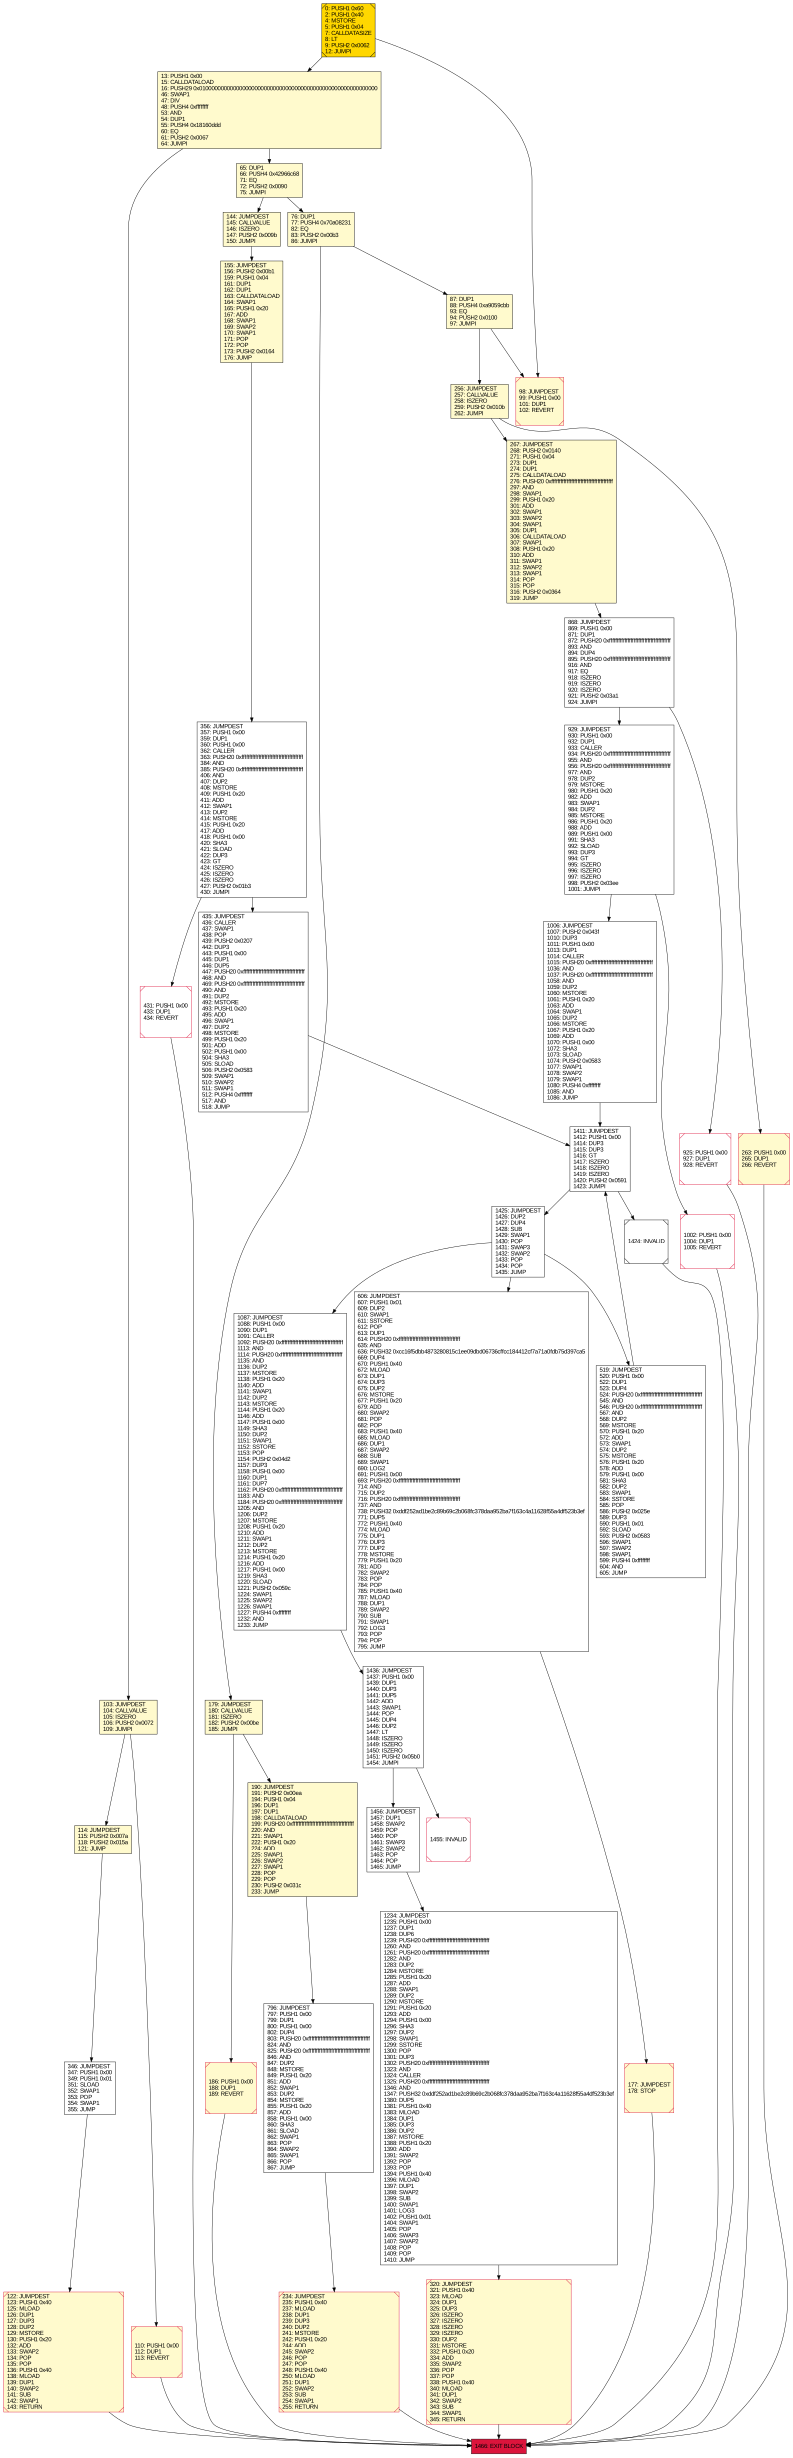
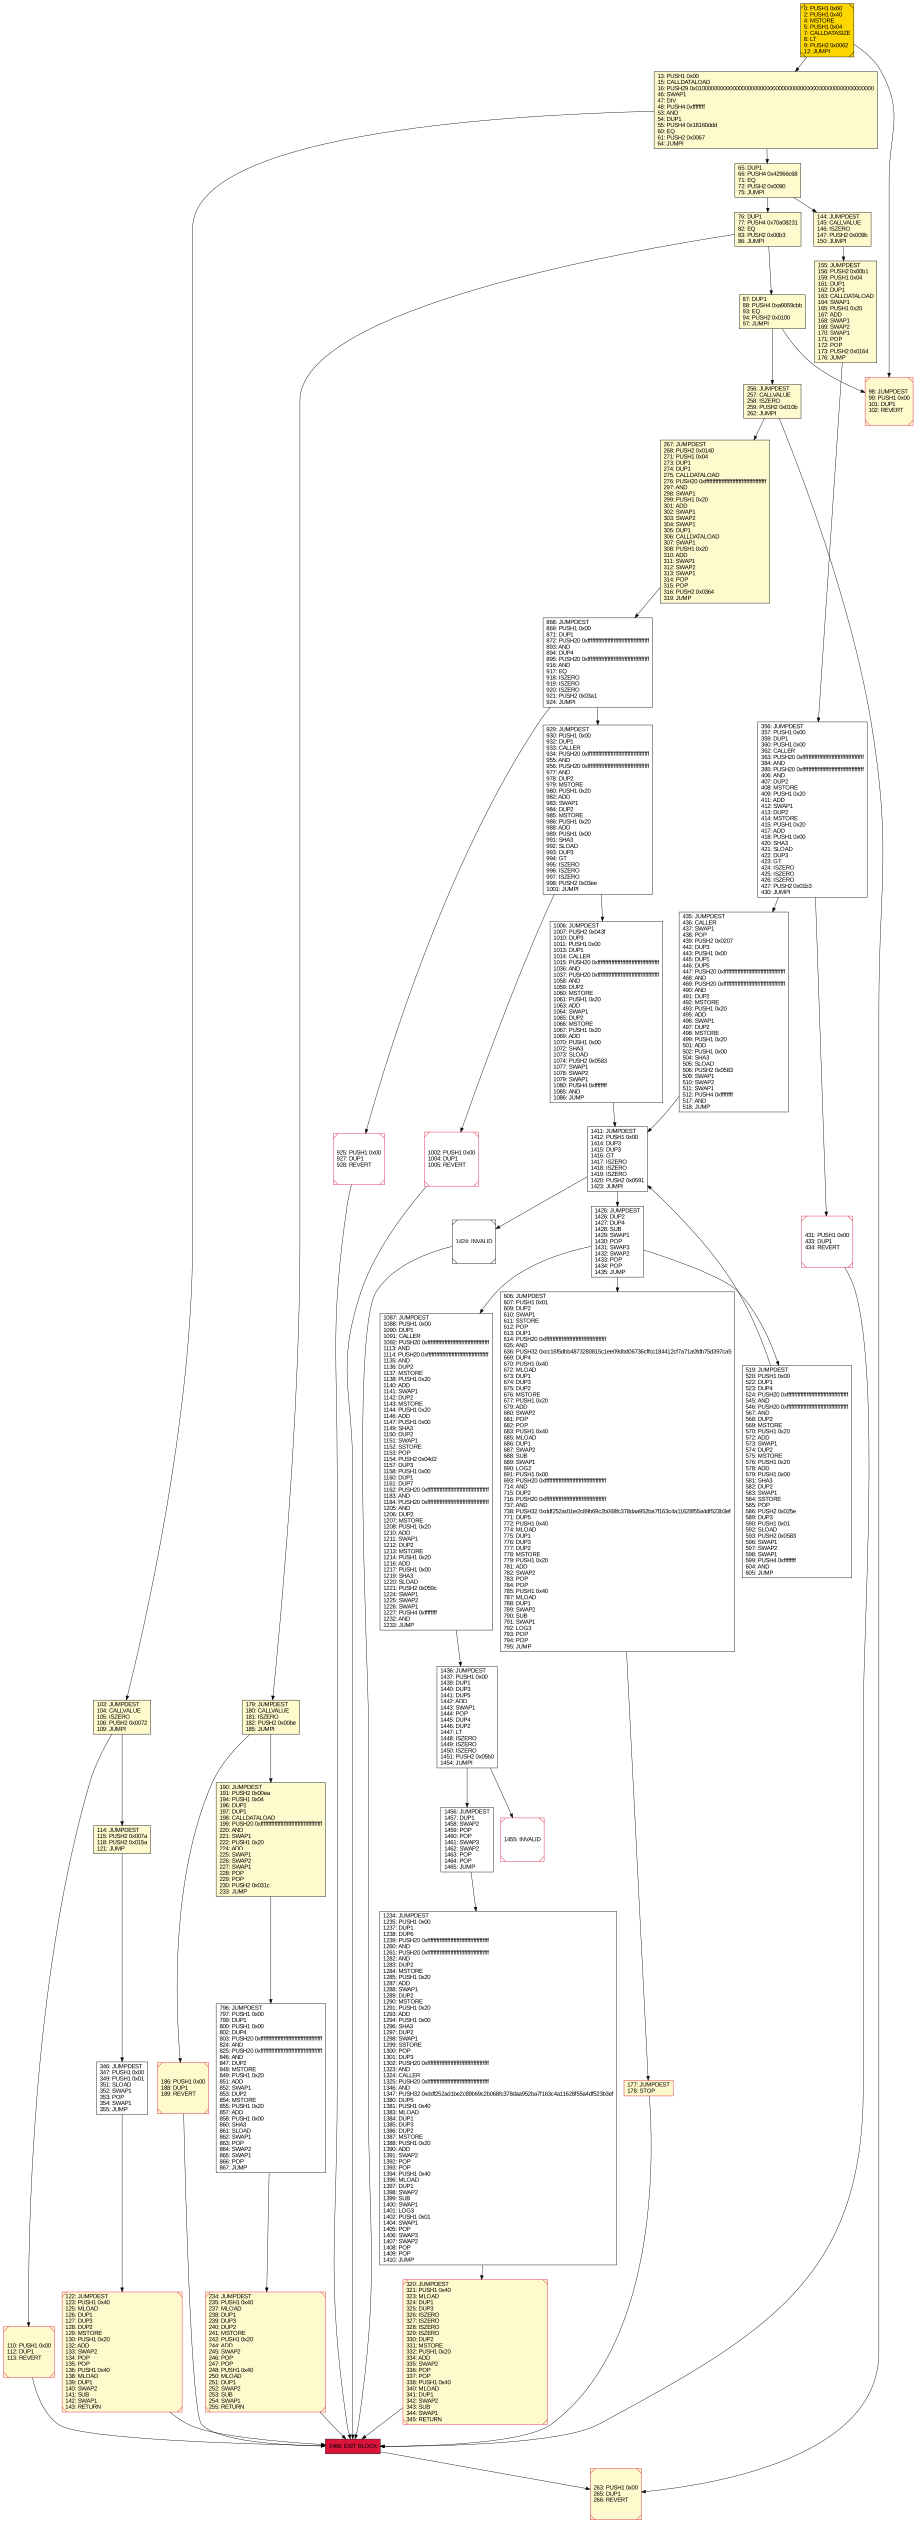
edge "263: PUSH1 0x00 265: DUP1 266: REVERT" -> "1466: EXIT BLOCK": reversed
node "177: JUMPDEST 178: STOP": shape Msquare -> box
